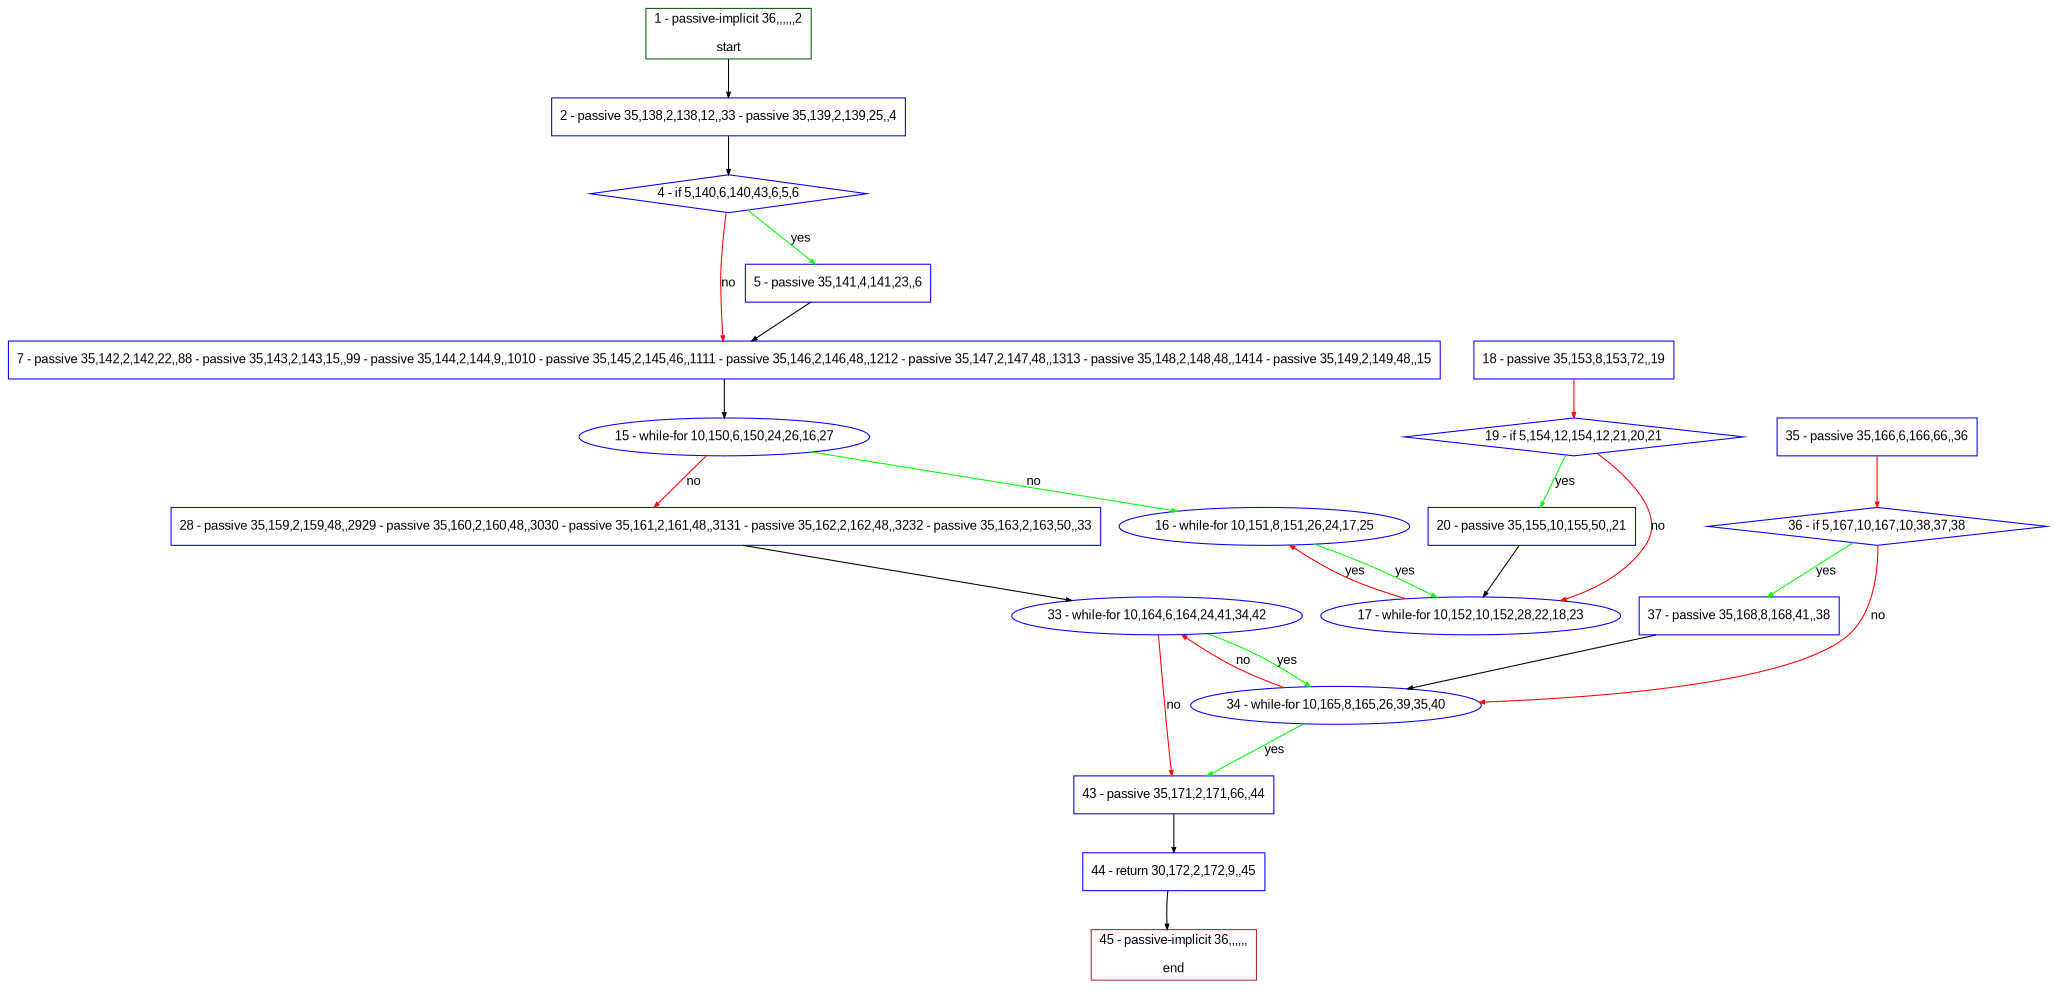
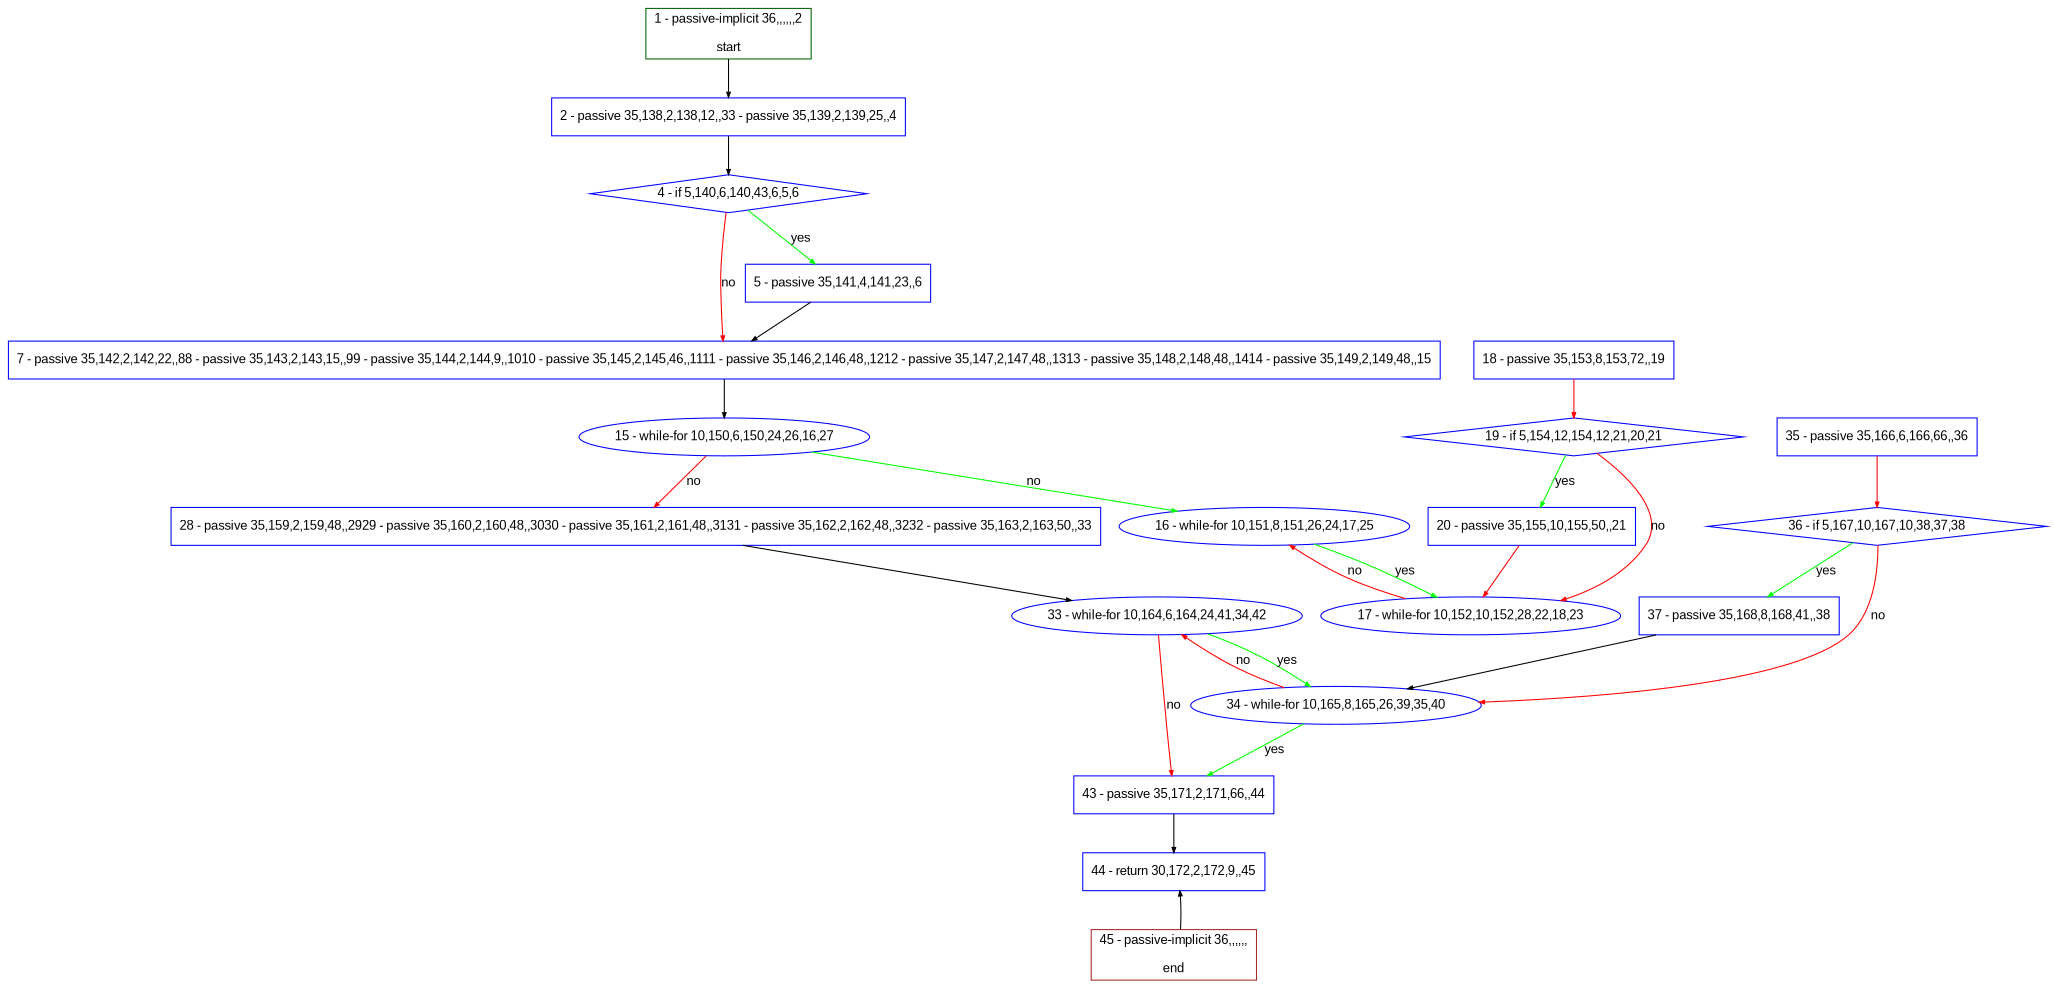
edge "20 - passive 35,155,10,155,50,,21" -> "17 - while-for 10,152,10,152,28,22,18,23": color #000000 -> #ff0000
edge "17 - while-for 10,152,10,152,28,22,18,23" -> "16 - while-for 10,151,8,151,26,24,17,25": label "yes" -> "no"
edge "44 - return 30,172,2,172,9,,45" -> "45 - passive-implicit 36,,,,,, end": reversed
